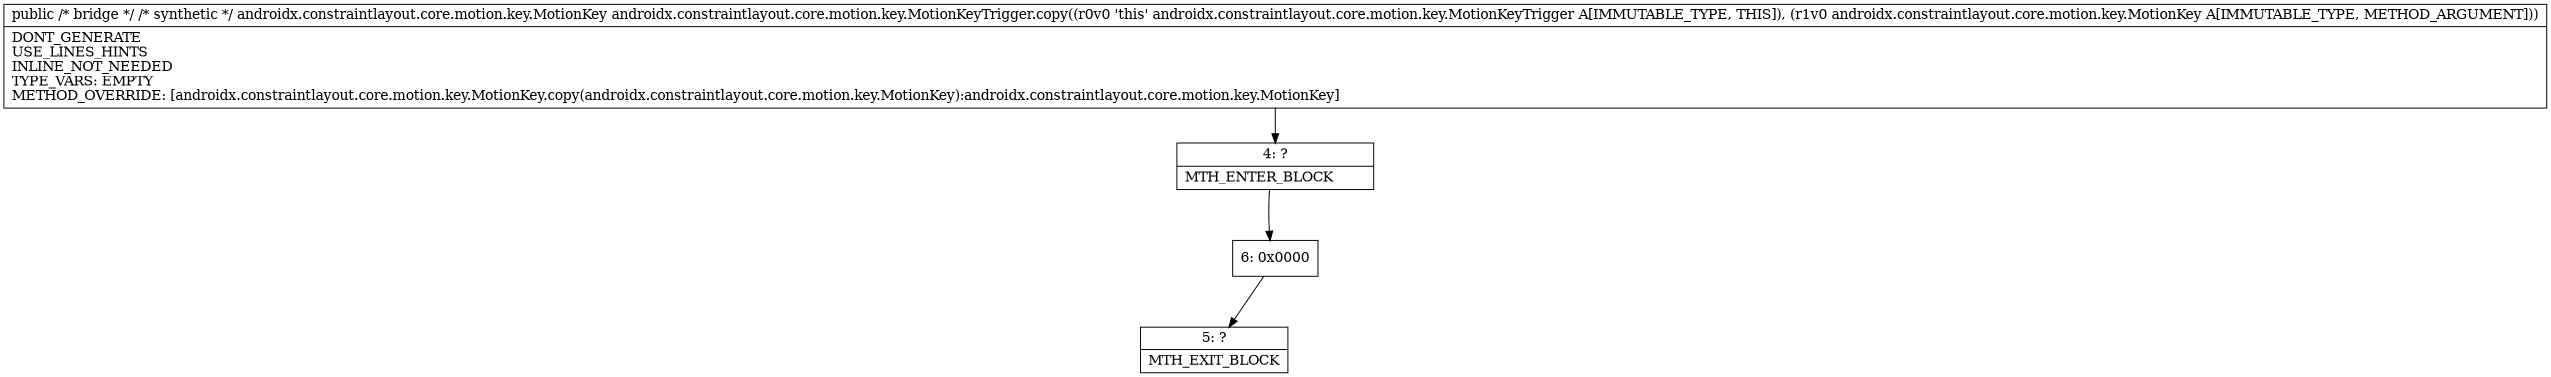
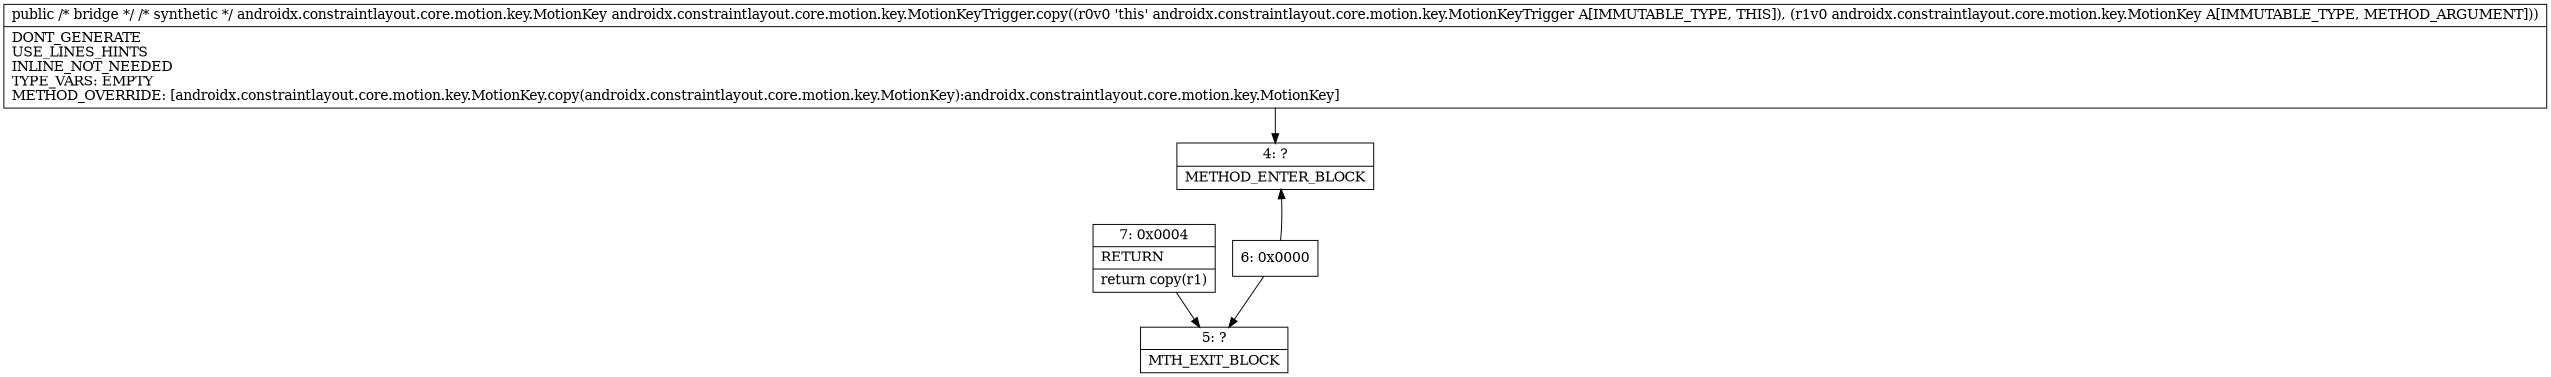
node "4: ?": text "MTH_ENTER_BLOCK" -> "METHOD_ENTER_BLOCK"
edge "4: ?" -> "6: 0x0000": reversed
node "7: 0x0004": added
